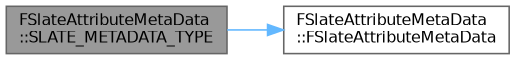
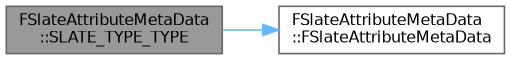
node "FSlateAttributeMetaData ::SLATE_METADATA_TYPE": label "FSlateAttributeMetaData ::SLATE_METADATA_TYPE" -> "FSlateAttributeMetaData ::SLATE_TYPE_TYPE"
